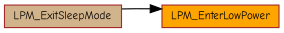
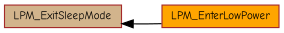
edge "LPM_ExitSleepMode" -> "LPM_EnterLowPower": reversed
